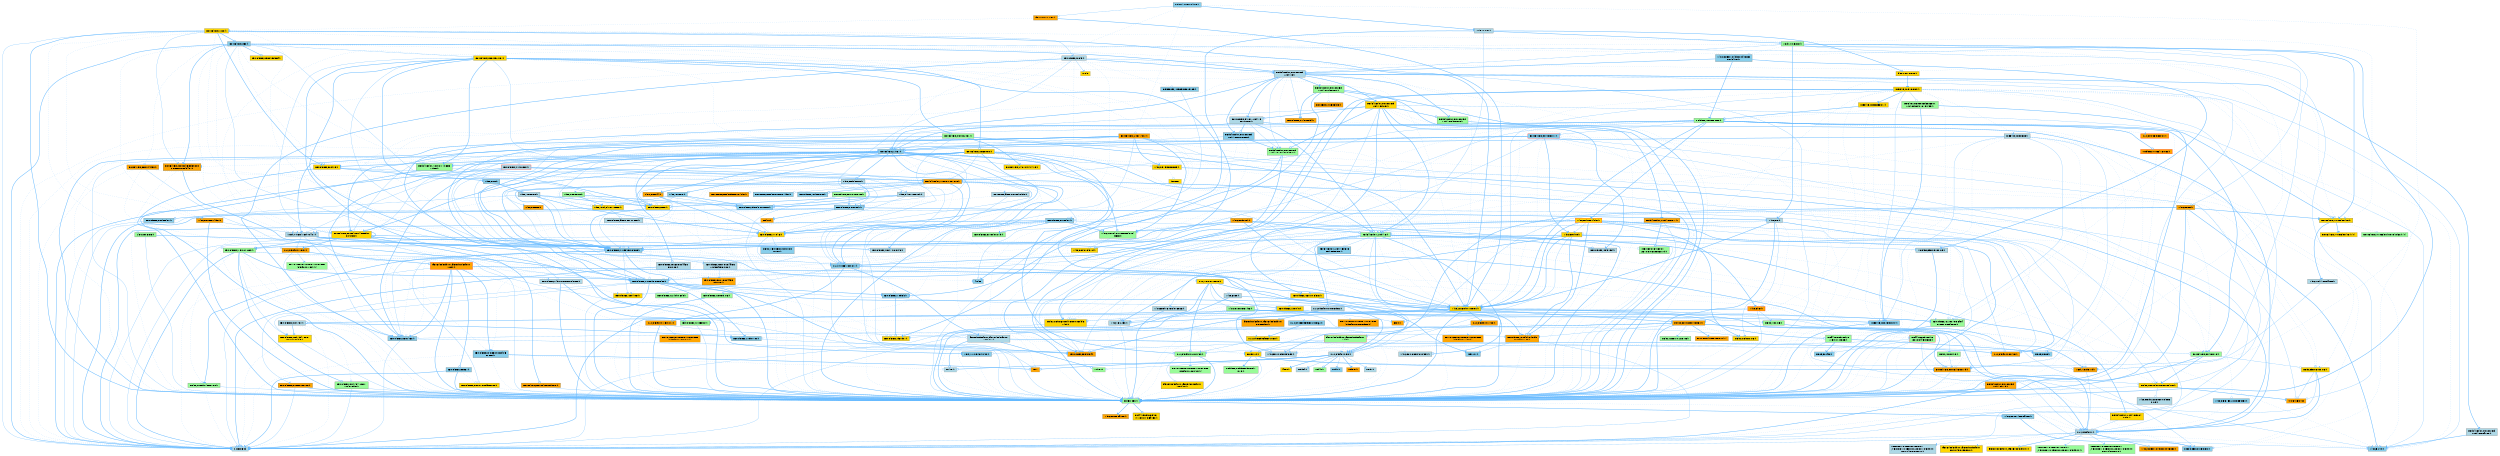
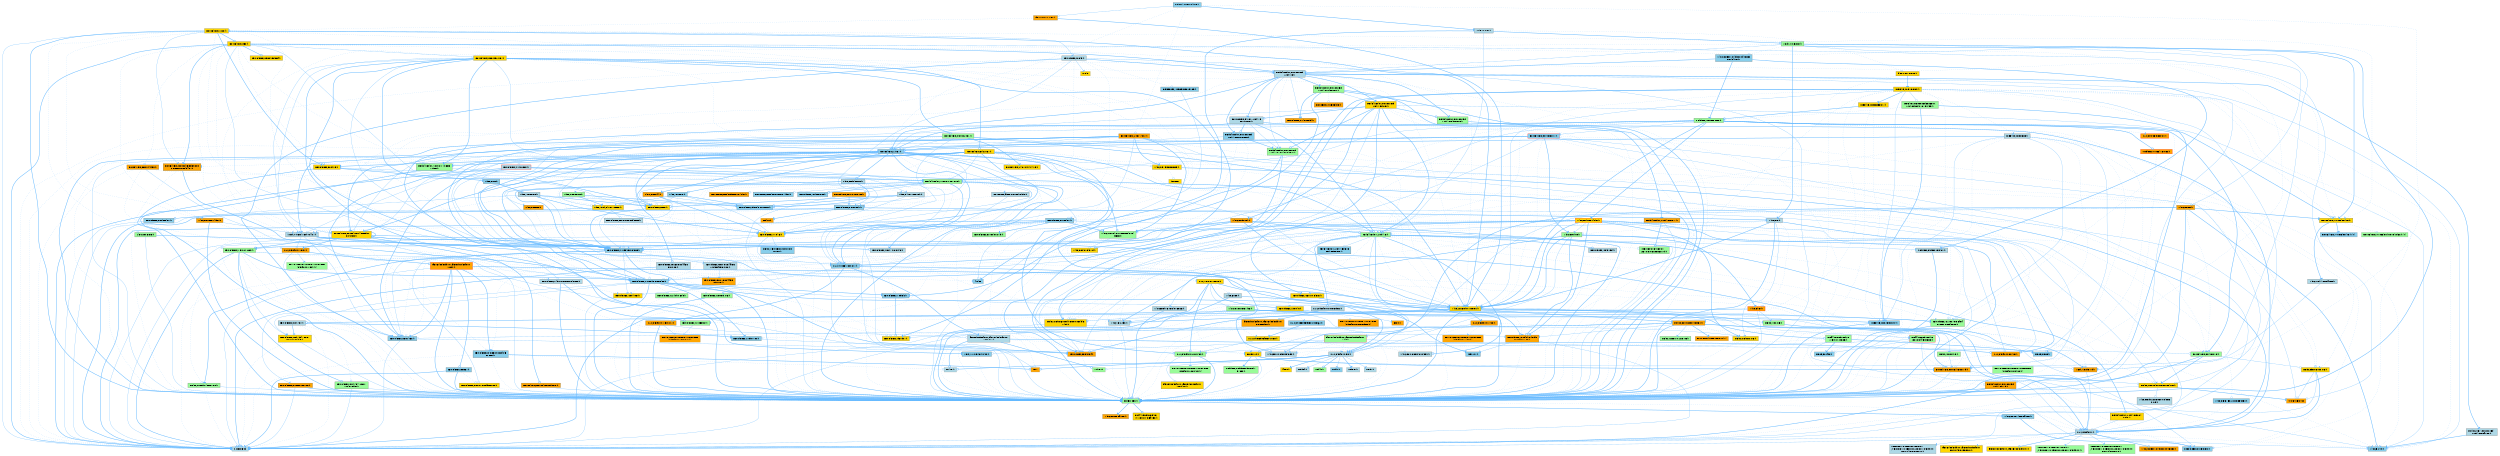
edge "IndexTypes.h" -> "GeometryBase.h": style bold -> dotted
node "Containers/Set.h": fillcolor skyblue -> gold
edge "Containers/SparseArray.h" -> "Math/UnrealMathUtility.h": added
edge "Serialization/Structured ArchiveSlots.h" -> "Templates/IsSigned.h": now "Serialization/Structured ArchiveSlots.h" -> "Misc/Optional.h"
node "Containers/HeapSort.h": label "Containers/HeapSort.h" -> "Containers/BitArray.h"
node "Serialization/MemoryLayout.h": fillcolor orange -> palegreen
node "Containers/EnumAsByte.h": fillcolor palegreen -> orange
node "Templates/GeometryTypes.h": label "Templates/GeometryTypes.h" -> "Templates/ReversePredicate.h"
node "Misc/CString.h": fillcolor gold -> palegreen
node "Containers/UnrealString.h.inl": fillcolor gold -> skyblue
edge "Misc/CString.h" -> "Templates/UnrealTemplate.h": now "Misc/StringBuilder.h" -> "Templates/UnrealTemplate.h"
node "UObject/ElementType.h": label "UObject/ElementType.h" -> "UObject/ObjectVersion.h"
edge "Serialization/Archive.h" -> "Misc/VarArgs.h": now "Templates/IsPolymorphic.h" -> "Misc/VarArgs.h"
edge "Misc/AssertionMacros.h" -> "atomic": now "Misc/AssertionMacros.h" -> "ProfilingDebugging /CpuProfilerTrace.h"
edge "GenericPlatform/GenericPlatform Memory.h" -> "HAL/PlatformString.h": arrowhead tee -> odot
node "UObject/UObjectHierarchy Fwd.h": label "UObject/UObjectHierarchy Fwd.h" -> "UObject/UObjectHierarchy Bytes.h"
node "stdarg.h": fillcolor orange -> lightblue
node "COMPILED_PLATFORM_HEADER (PlatformString.h)": added
edge "Templates/IsIntegral.h" -> "CoreTypes.h": now "Templates/IsIntegral.h" -> "COMPILED_PLATFORM_HEADER (PlatformMemory.h)"
node "Serialization/Structured ArchiveDefines.h": label "Serialization/Structured ArchiveDefines.h" -> "ScriptArray/Structured ArchiveDefines.h"
